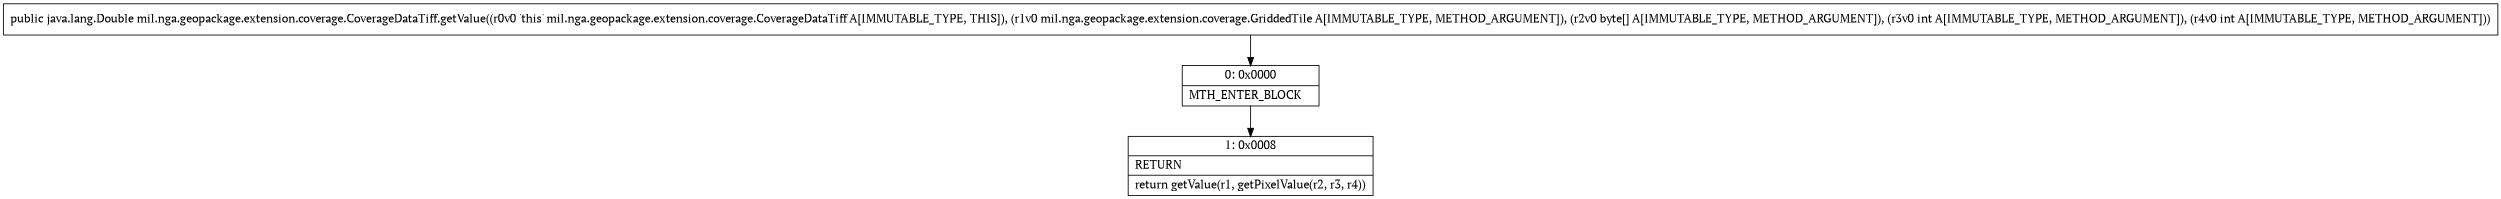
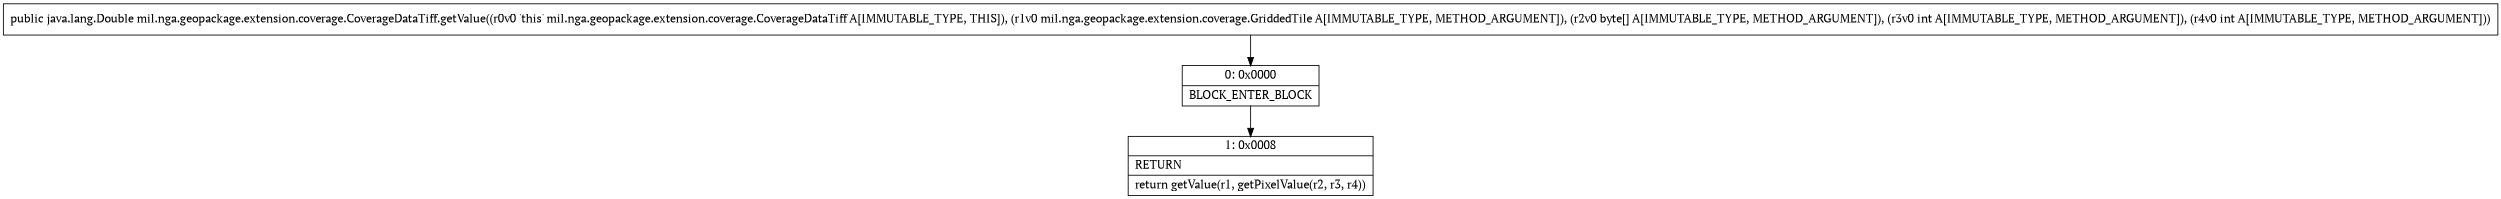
node "0: 0x0000": text "MTH_ENTER_BLOCK" -> "BLOCK_ENTER_BLOCK"
